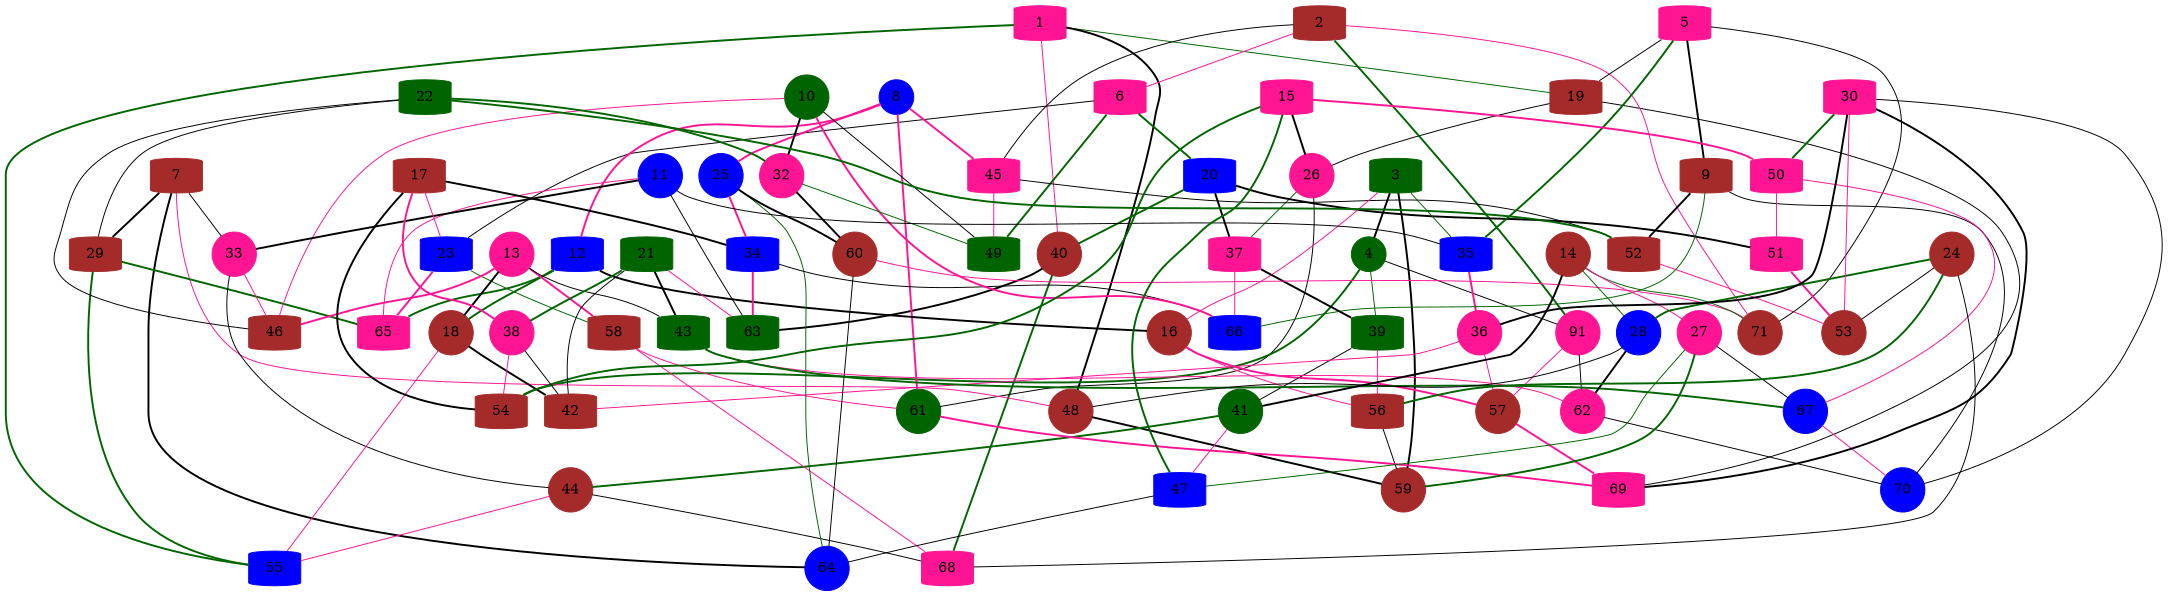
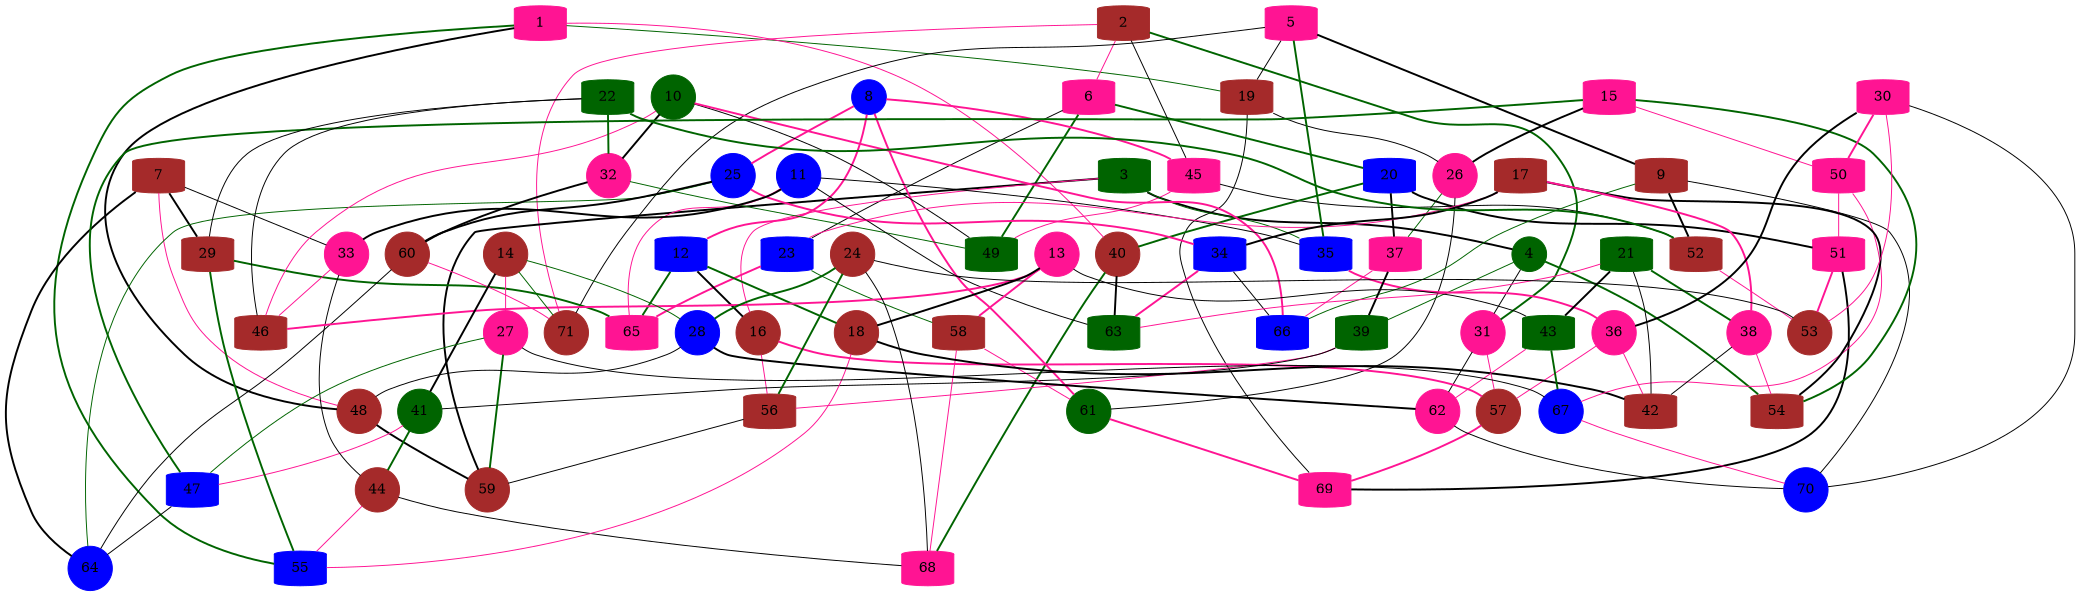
edge "15" -- "50": style bold -> solid
edge "30" -- "50": color darkgreen -> deeppink
node "91": label "91" -> "31"
edge "30" -- "69": now "51" -- "69"
